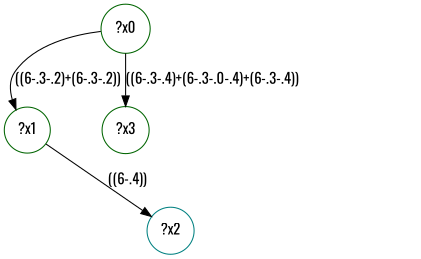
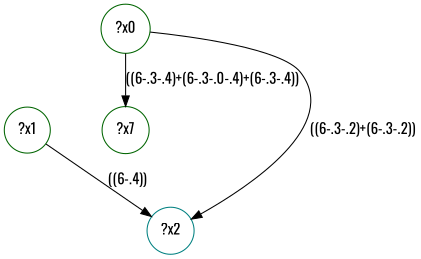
edge "?x0" -> "?x1": now "?x0" -> "?x2"
node "?x3": label "?x3" -> "?x7"
